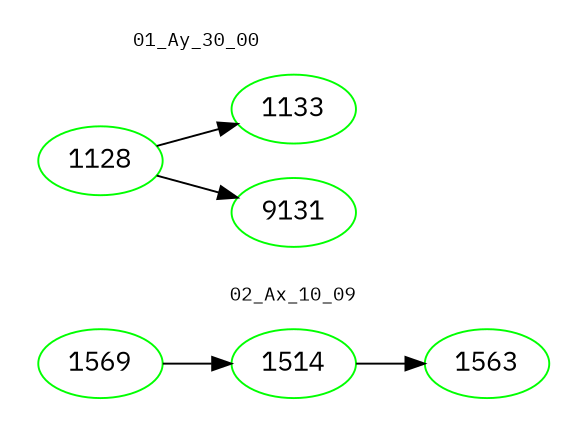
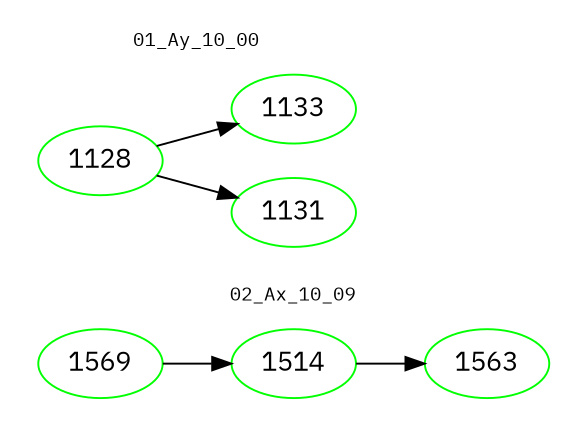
cluster "01_Ay_30_00": label "01_Ay_30_00" -> "01_Ay_10_00"
node "9131": label "9131" -> "1131"
